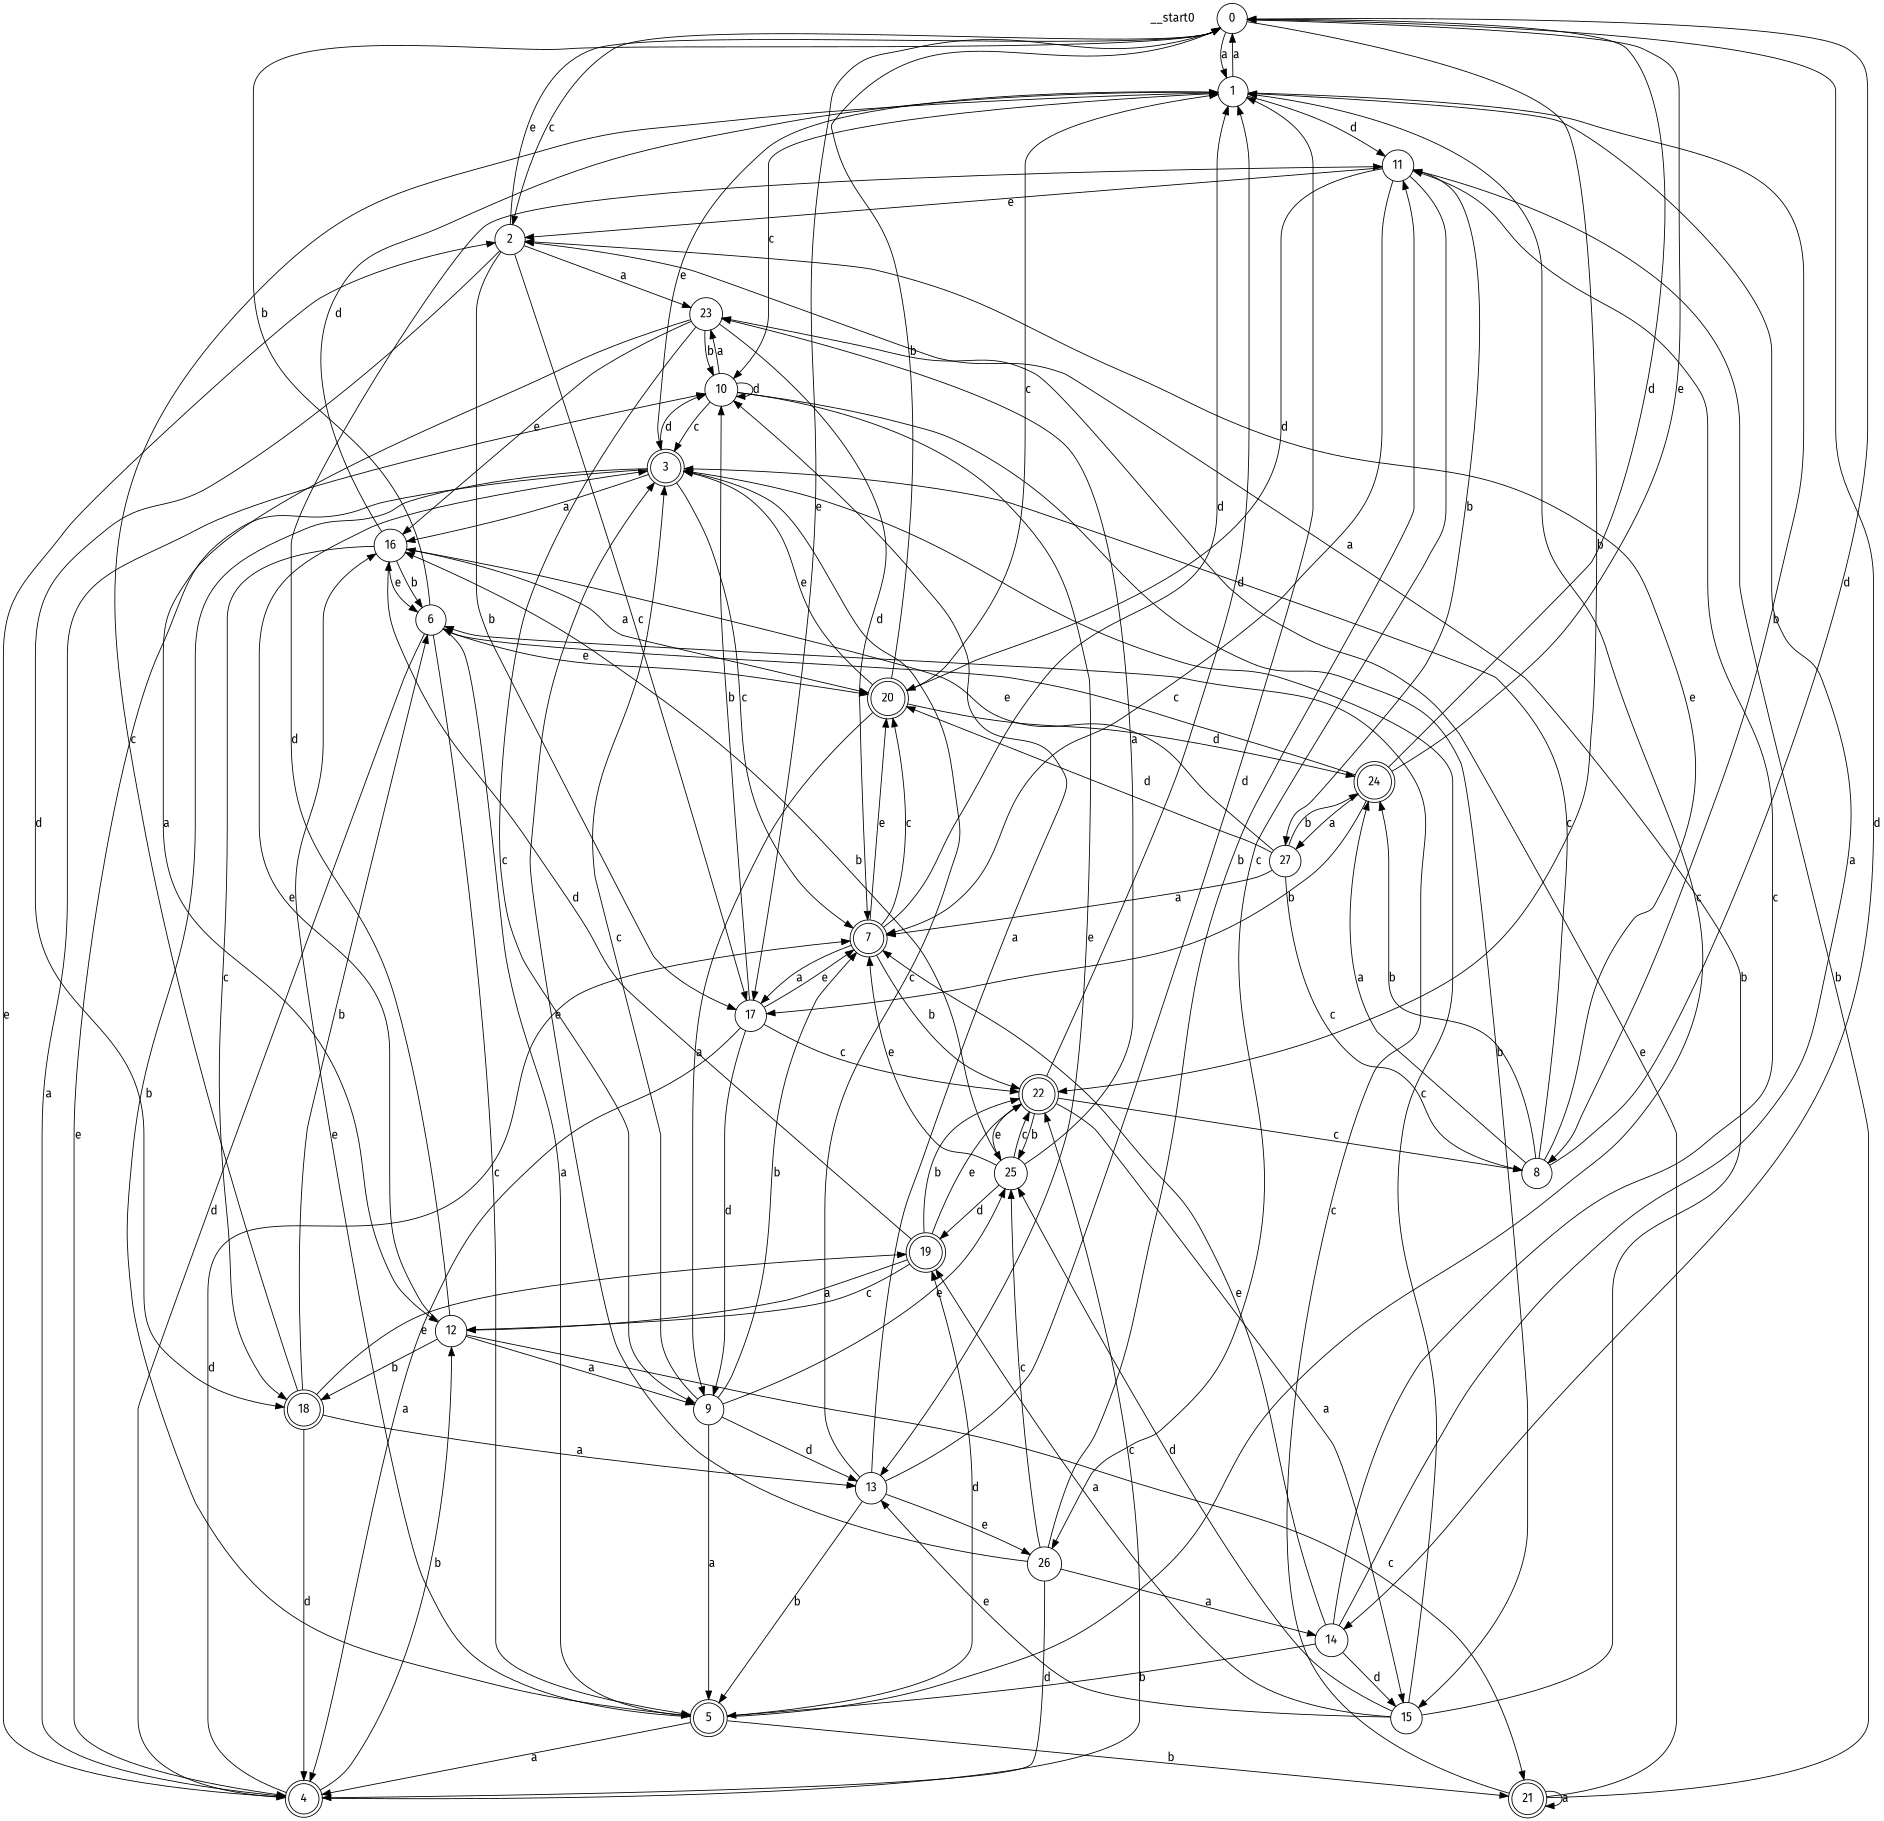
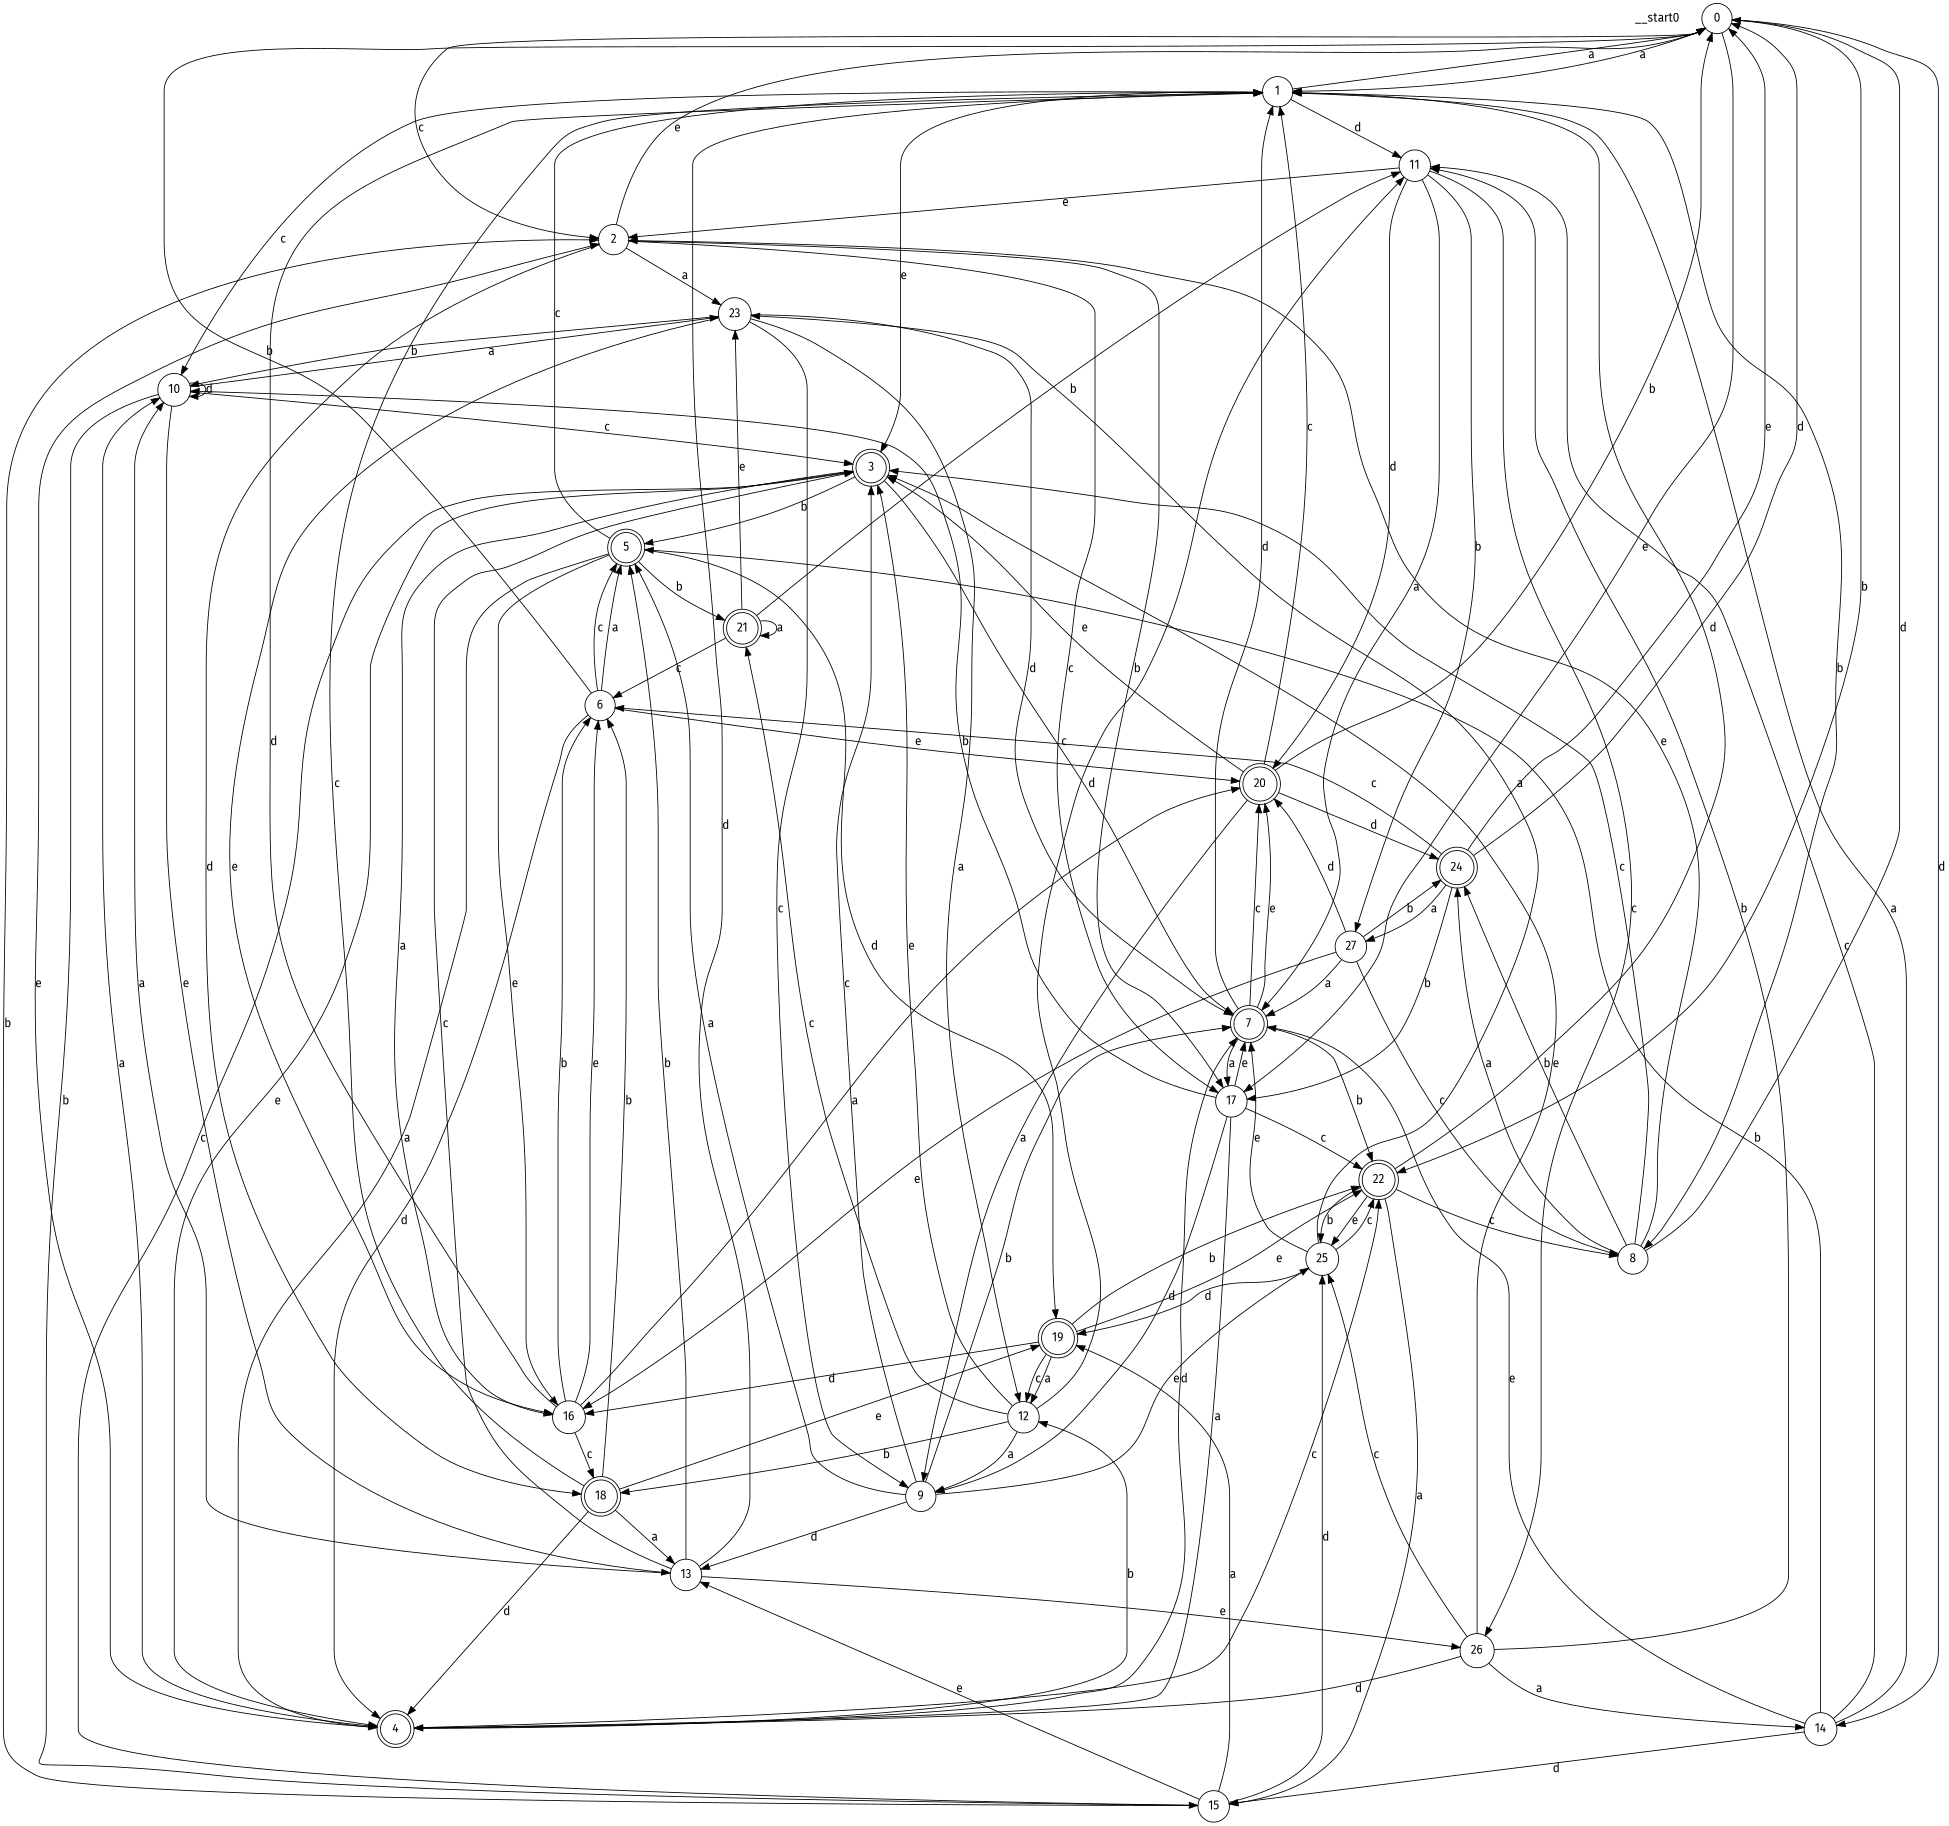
edge "3" -> "10": removed, label "d"
edge "25" -> "16": removed, label "b"
